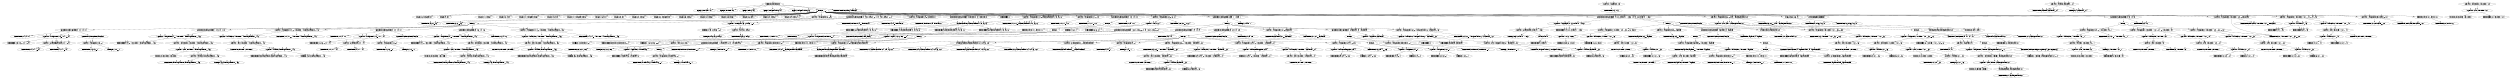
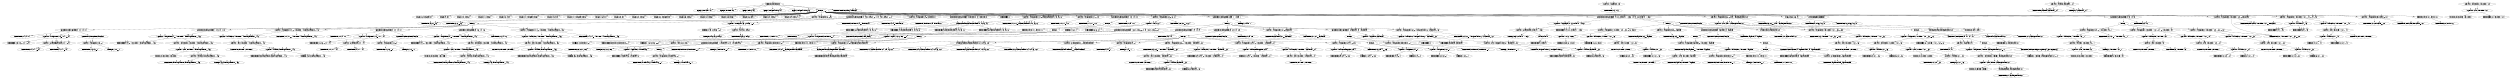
node "(LOCAL,v10: __int64)": added
node "(cache_scan_free,cache_scan_free(a1, a2, a3, v8))": label "(cache_scan_free,cache_scan_free(a1, a2, a3, v8))" -> "(cache_scan_free,cache_scan_freed(a1, a2, a3, v8))"
